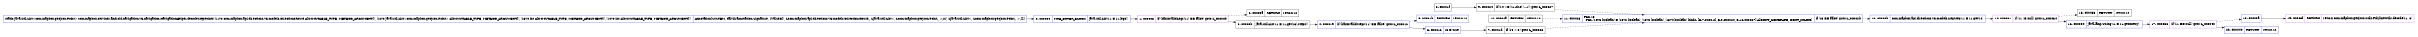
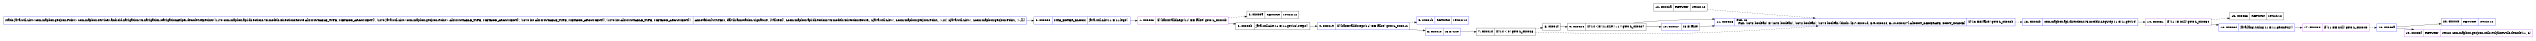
edge "9: 0x0024" -> "11: 0x0028": style dashed -> solid
node "10: 0x0027": added
edge "17: 0x0038" -> "20: 0x0040": now "18: 0x003a" -> "20: 0x0040"
edge "7: 0x001d" -> "8: 0x001f": added
